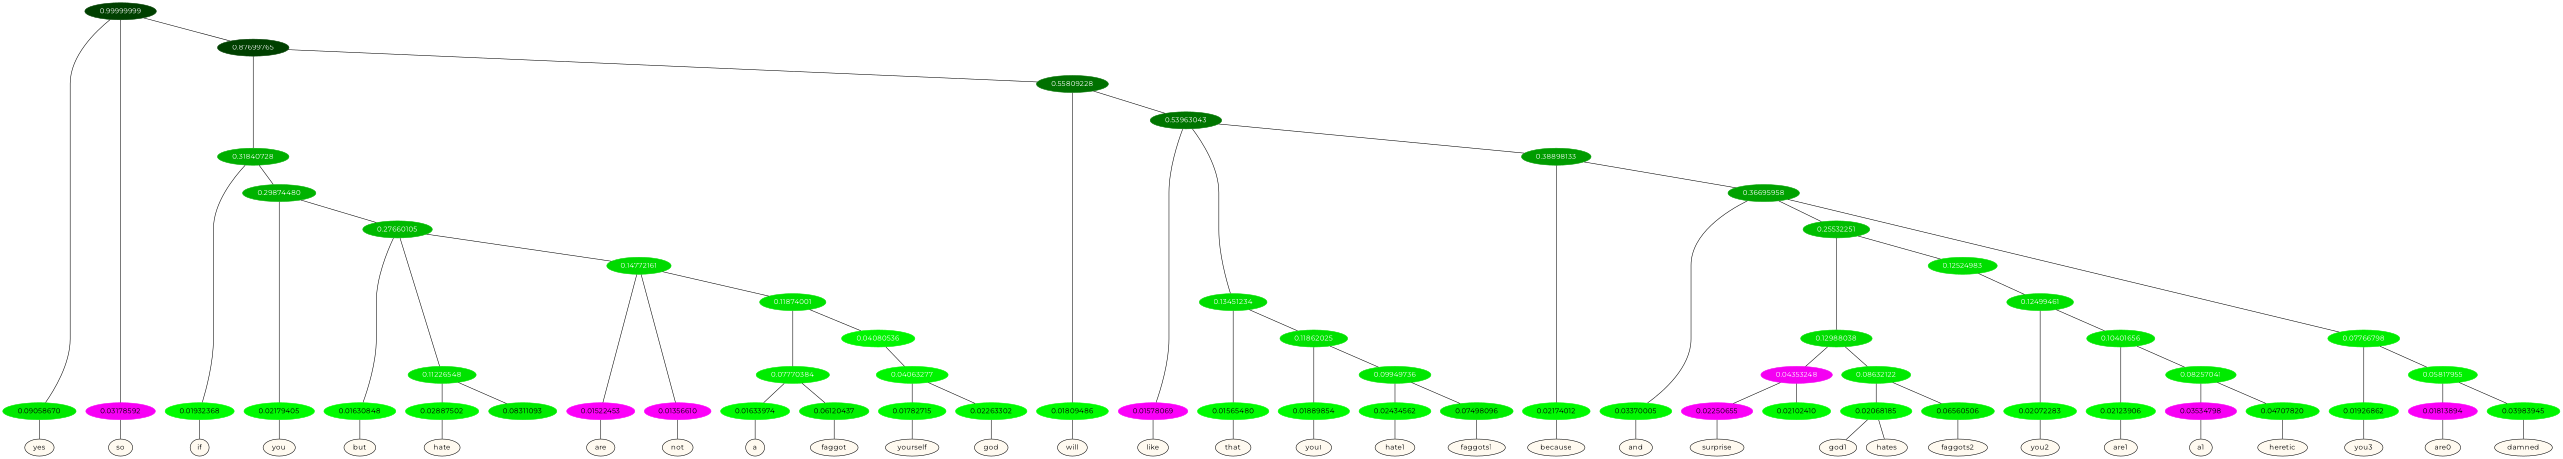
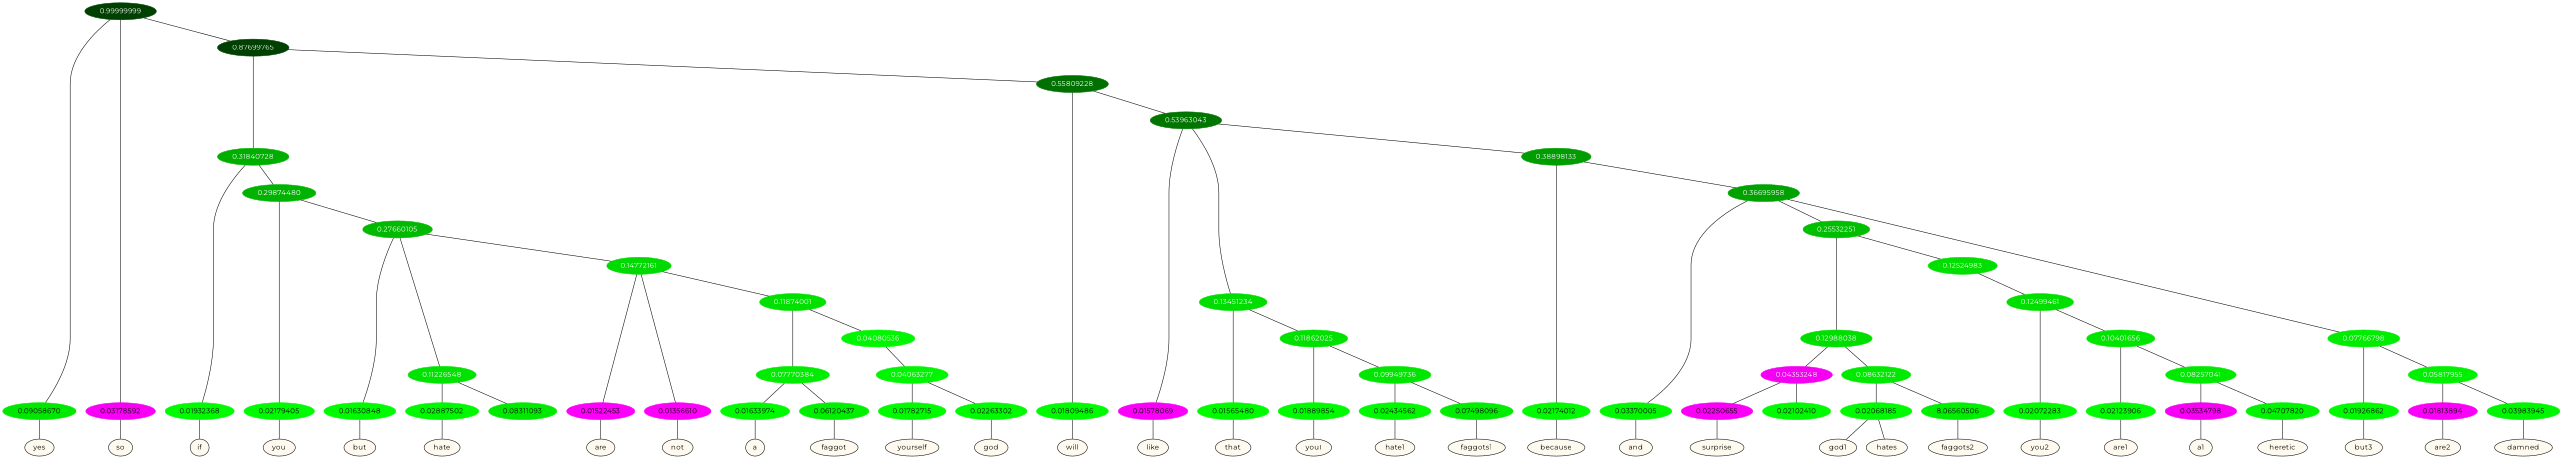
node "0.06560506": label "0.06560506" -> "8.06560506"
node "you3": label "you3" -> "but3"
node "are0": label "are0" -> "are2"
